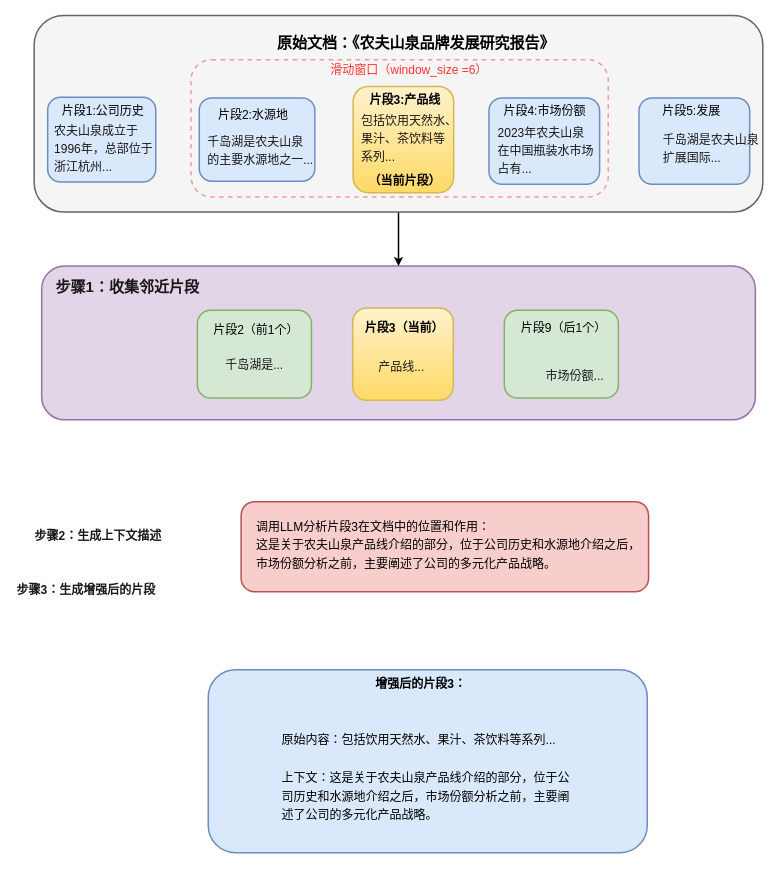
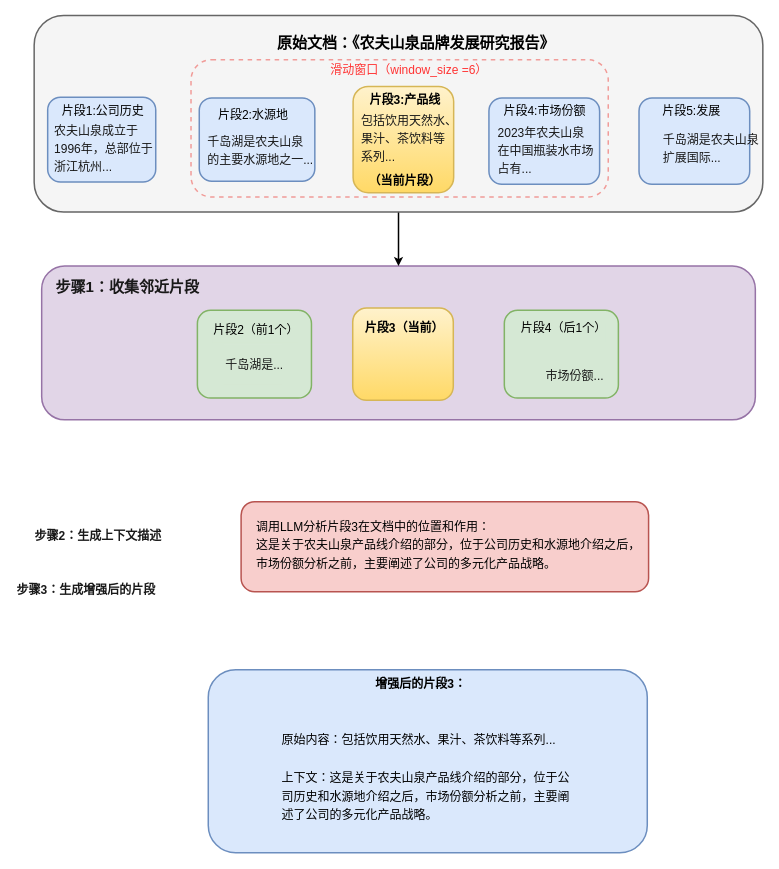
node "片段9（后1个）": label "片段9（后1个）" -> "片段4（后1个）"
node "产品线...": removed
